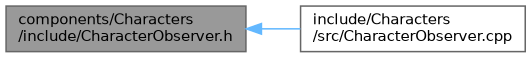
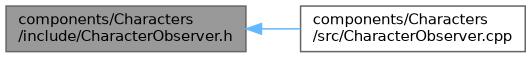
node "include/Characters /src/CharacterObserver.cpp": label "include/Characters /src/CharacterObserver.cpp" -> "components/Characters /src/CharacterObserver.cpp"
